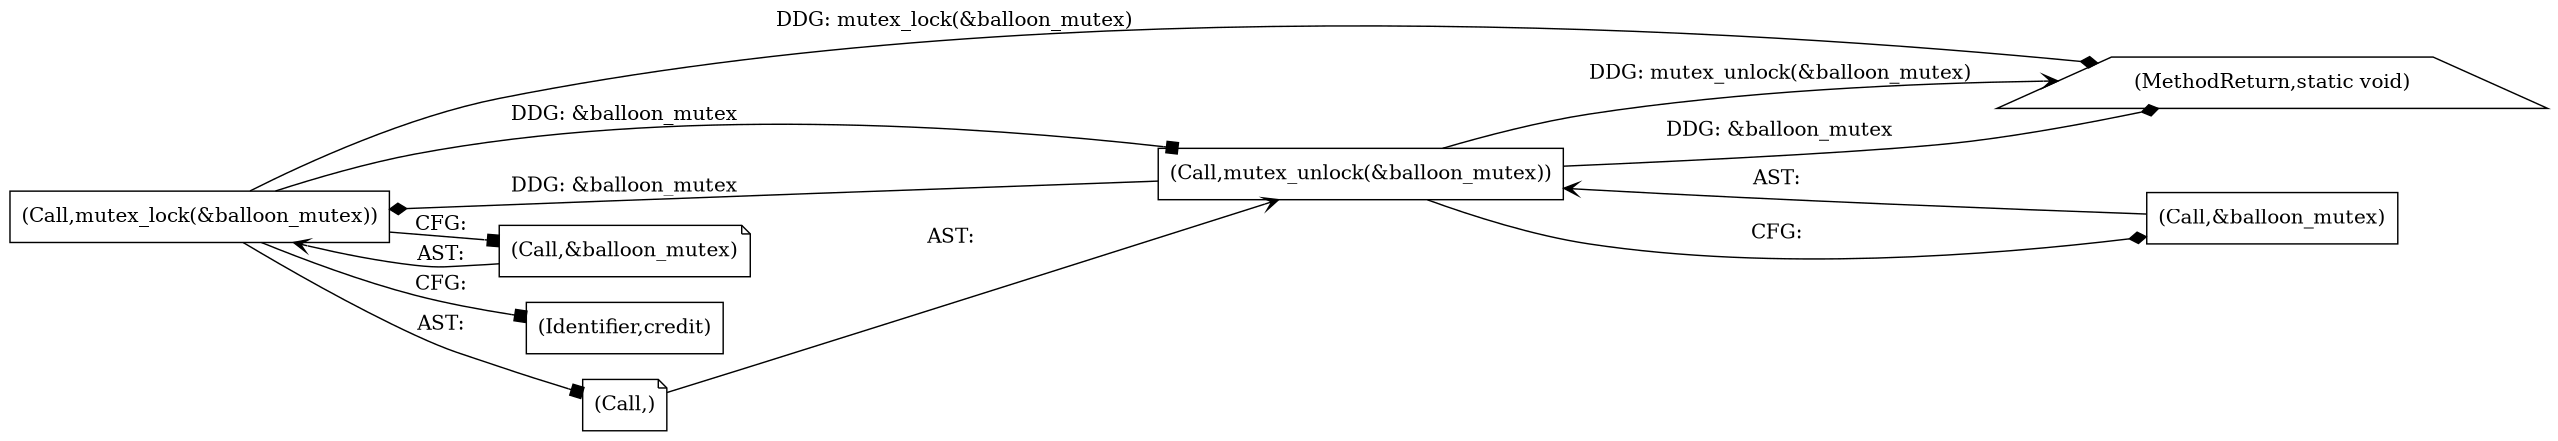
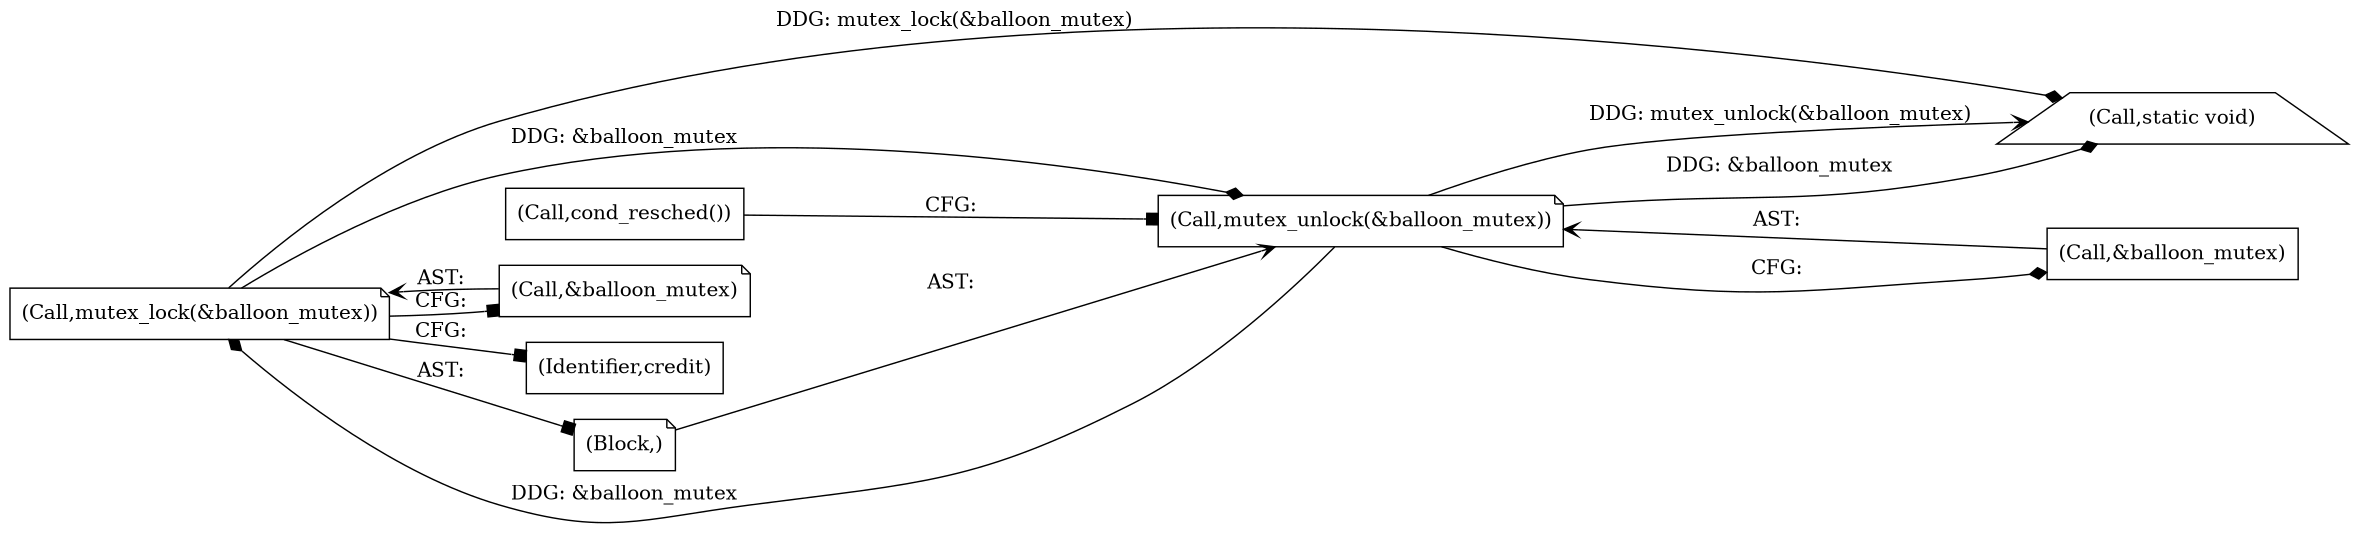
node "(MethodReturn,static void)": label "(MethodReturn,static void)" -> "(Call,static void)"
edge "(Call,mutex_lock(&balloon_mutex))" -> "(Call,mutex_unlock(&balloon_mutex))": arrowhead box -> diamond
node "(Call,mutex_unlock(&balloon_mutex))": shape box -> note
node "(Call,cond_resched())": added
node "(Call,mutex_lock(&balloon_mutex))": shape box -> note
node "(Call,)": label "(Call,)" -> "(Block,)"
